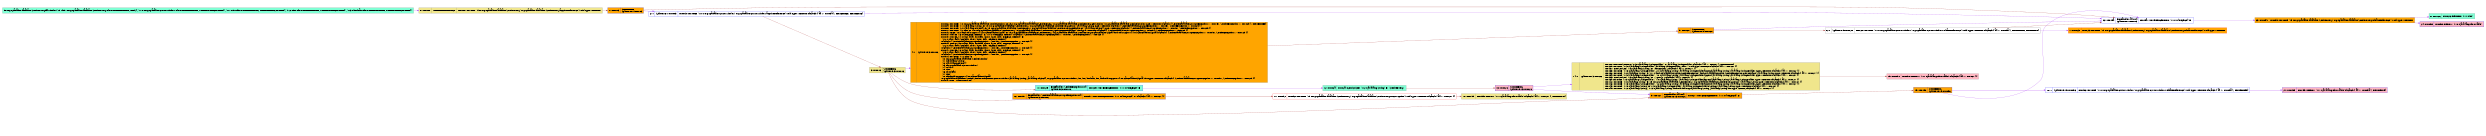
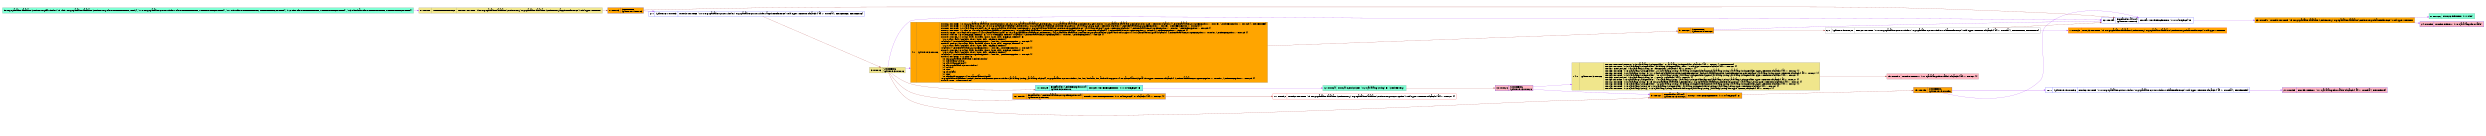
edge "2: ?" -> "22: 0x005a": now "3: 0x0006" -> "22: 0x005a"
node "18: 0x0055": removed
